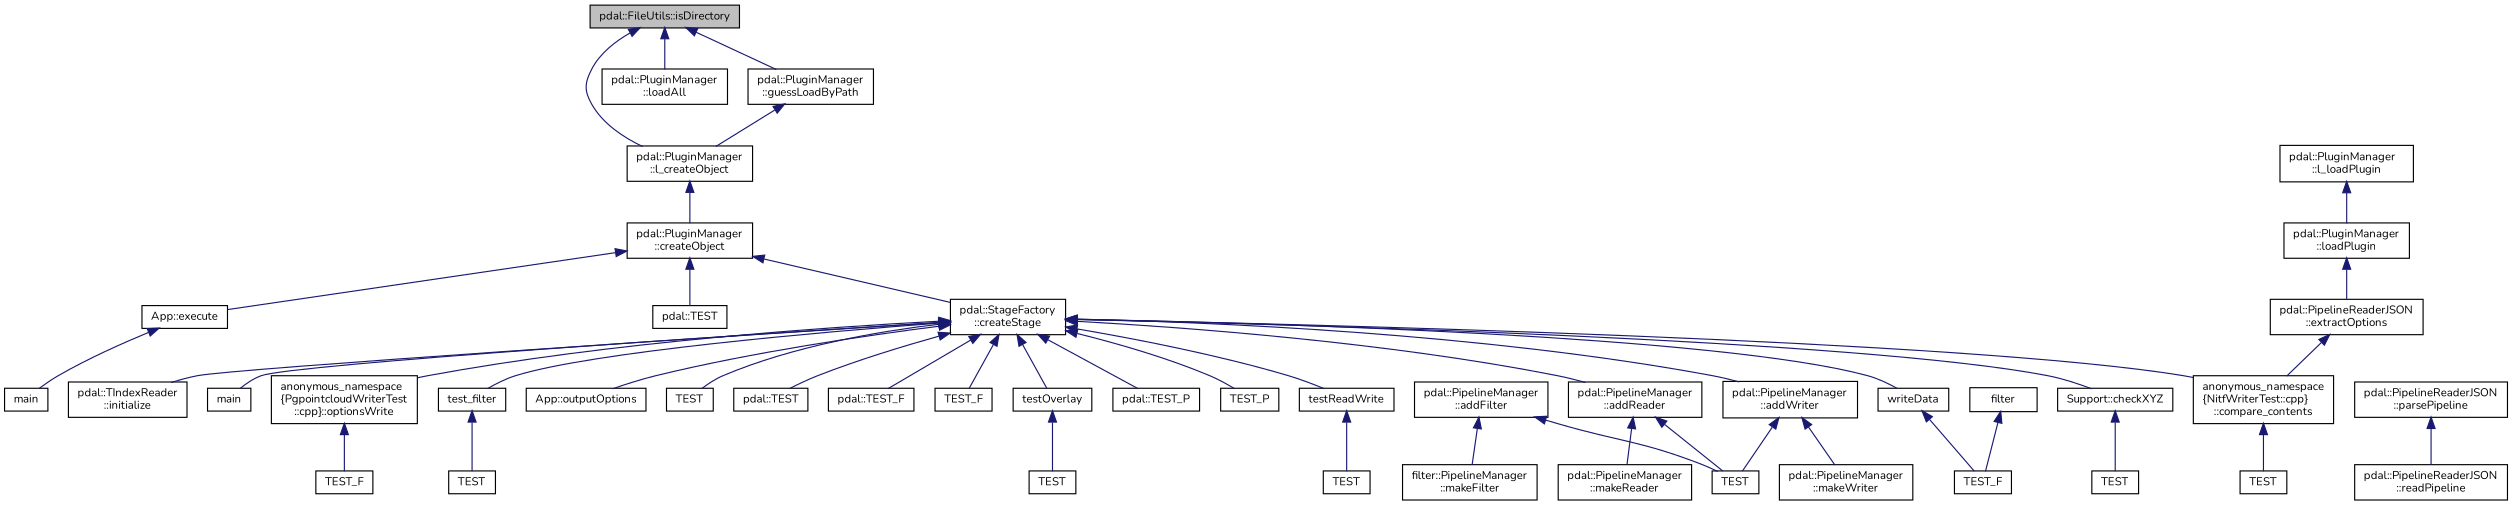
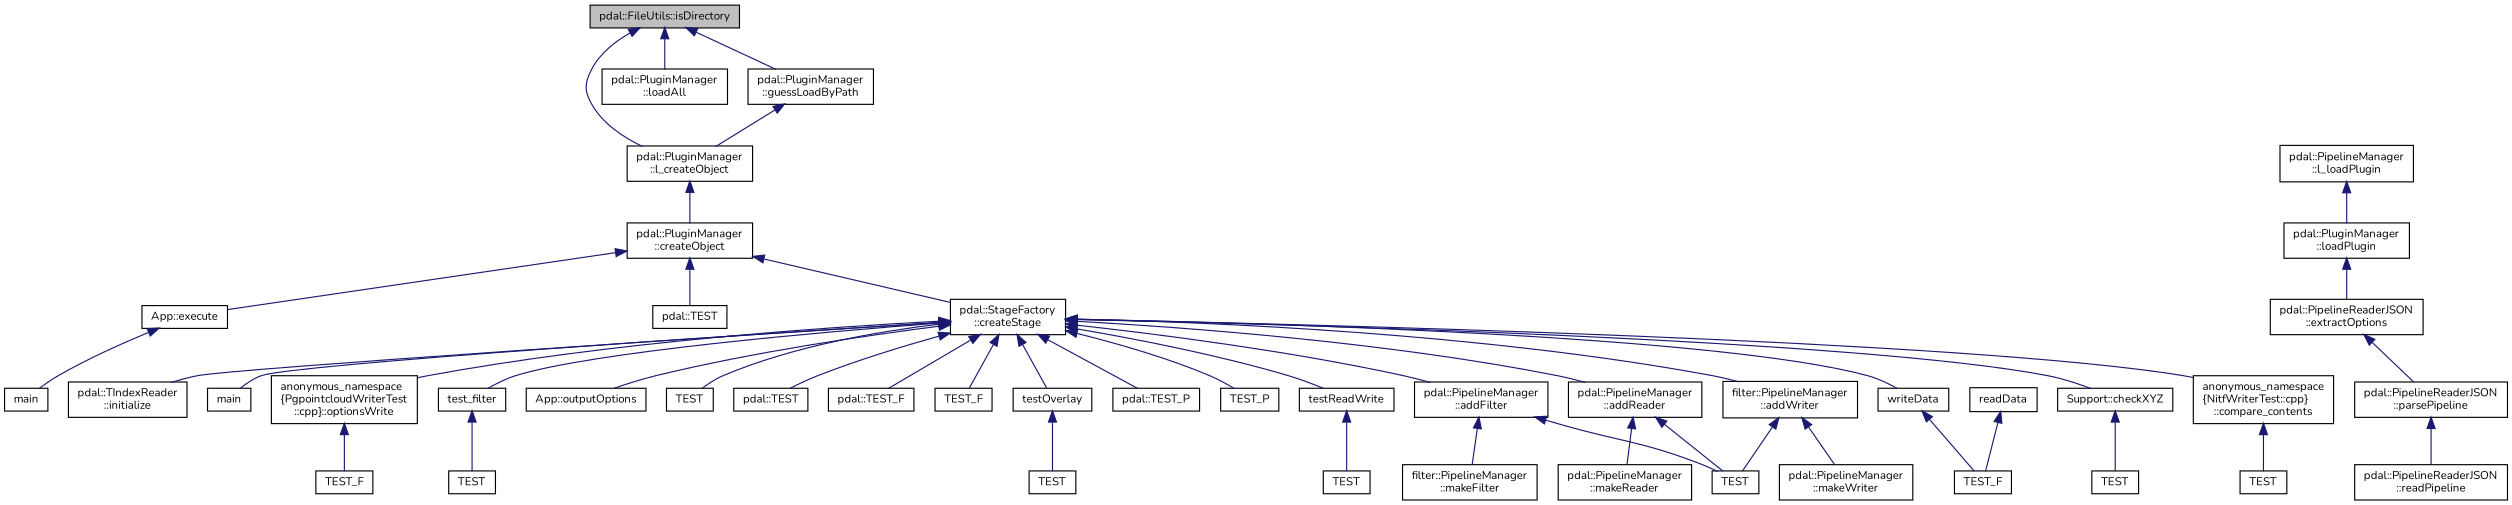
node "pdal::PluginManager ::l_loadPlugin": label "pdal::PluginManager ::l_loadPlugin" -> "pdal::PipelineManager ::l_loadPlugin"
edge "pdal::PipelineManager ::addFilter" -> "pdal::StageFactory ::createStage": added
edge "anonymous_namespace {NitfWriterTest::cpp} ::compare_contents" -> "pdal::PipelineReaderJSON ::extractOptions": now "pdal::PipelineReaderJSON ::parsePipeline" -> "pdal::PipelineReaderJSON ::extractOptions"
node "pdal::PipelineManager ::addWriter": label "pdal::PipelineManager ::addWriter" -> "filter::PipelineManager ::addWriter"
node "filter": label "filter" -> "readData"
